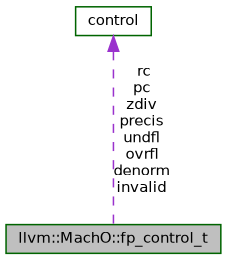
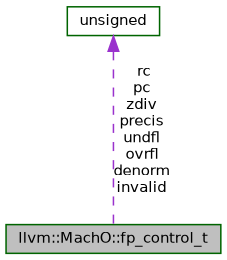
node "control": label "control" -> "unsigned"
